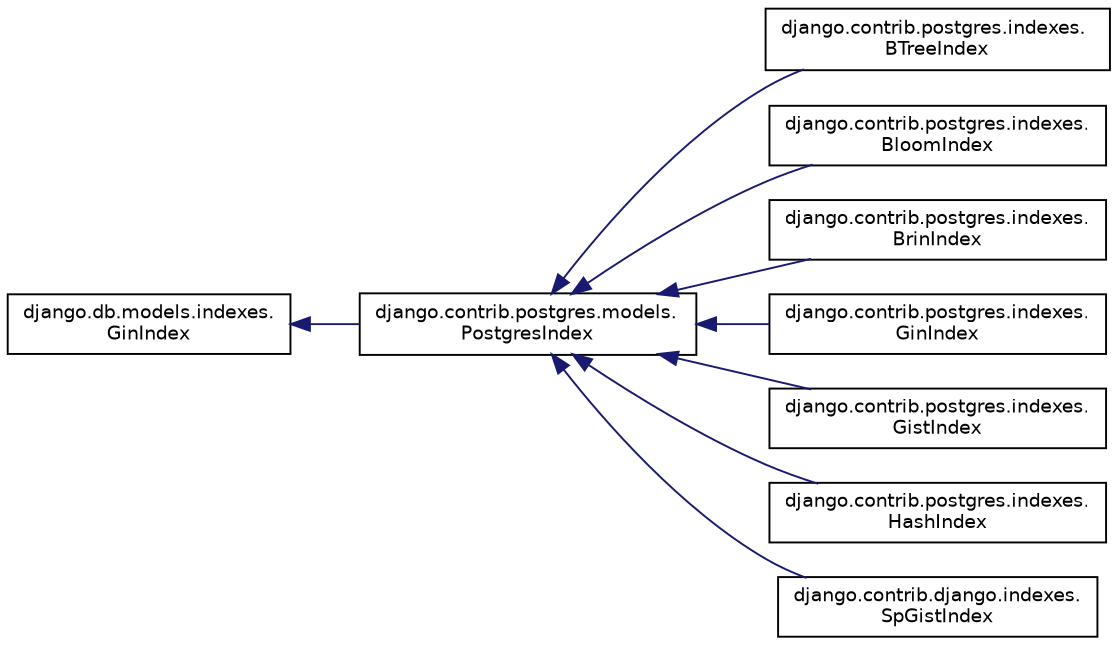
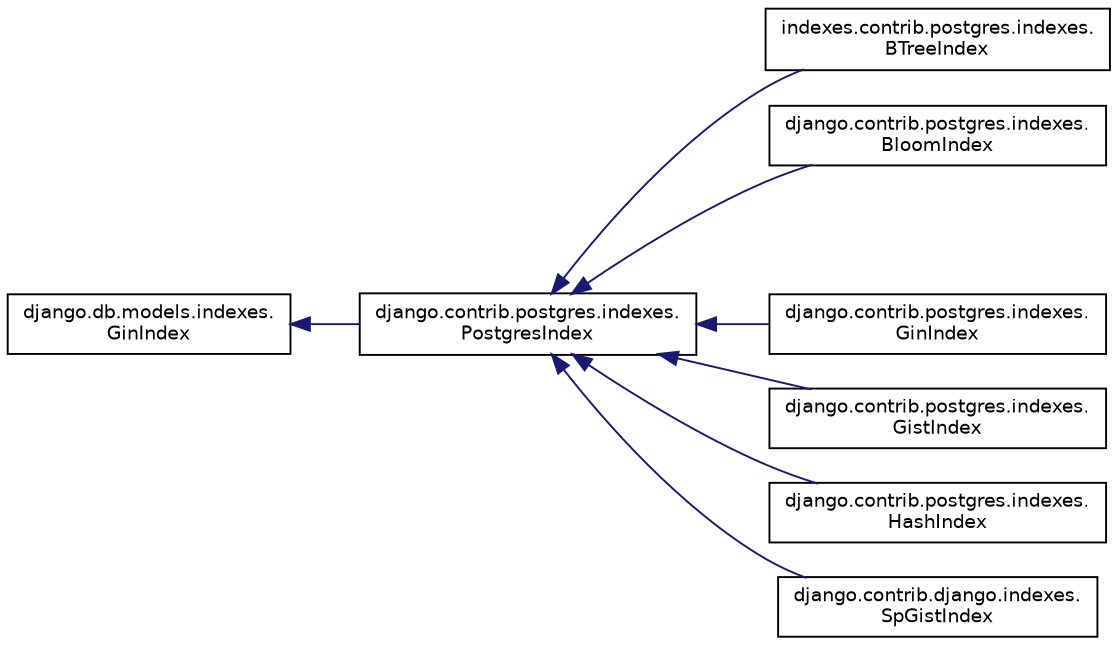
node "django.contrib.postgres.indexes. BTreeIndex": label "django.contrib.postgres.indexes. BTreeIndex" -> "indexes.contrib.postgres.indexes. BTreeIndex"
node "django.contrib.postgres.indexes. BrinIndex": removed
node "django.contrib.postgres.models. PostgresIndex": label "django.contrib.postgres.models. PostgresIndex" -> "django.contrib.postgres.indexes. PostgresIndex"
